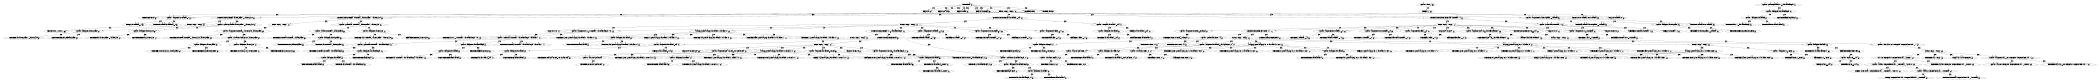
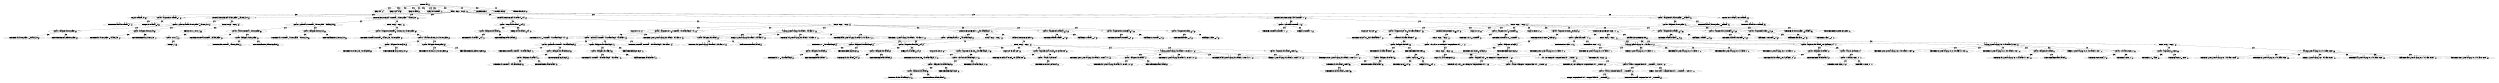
edge "(PARAM,int numToRead)" -> "(METHOD_RETURN,int)": now "(METHOD,read)" -> "(METHOD_RETURN,int)"
edge "(RETURN,return -1;,return -1;)" -> "(<operator>.minus,-1)": added, label "AST:"
node "(IDENTIFIER,sz,sz >= this.readBuf.length)": added
edge "(CONTROL_STRUCTURE,IF,if (sz >= this.readBuf.length))" -> "(<operator>.subtraction,this.readBuf.length - sz)": now "(CONTROL_STRUCTURE,IF,if (sz >= this.readBuf.length))" -> "(<operator>.greaterEqualsThan,sz >= this.readBuf.length)"
